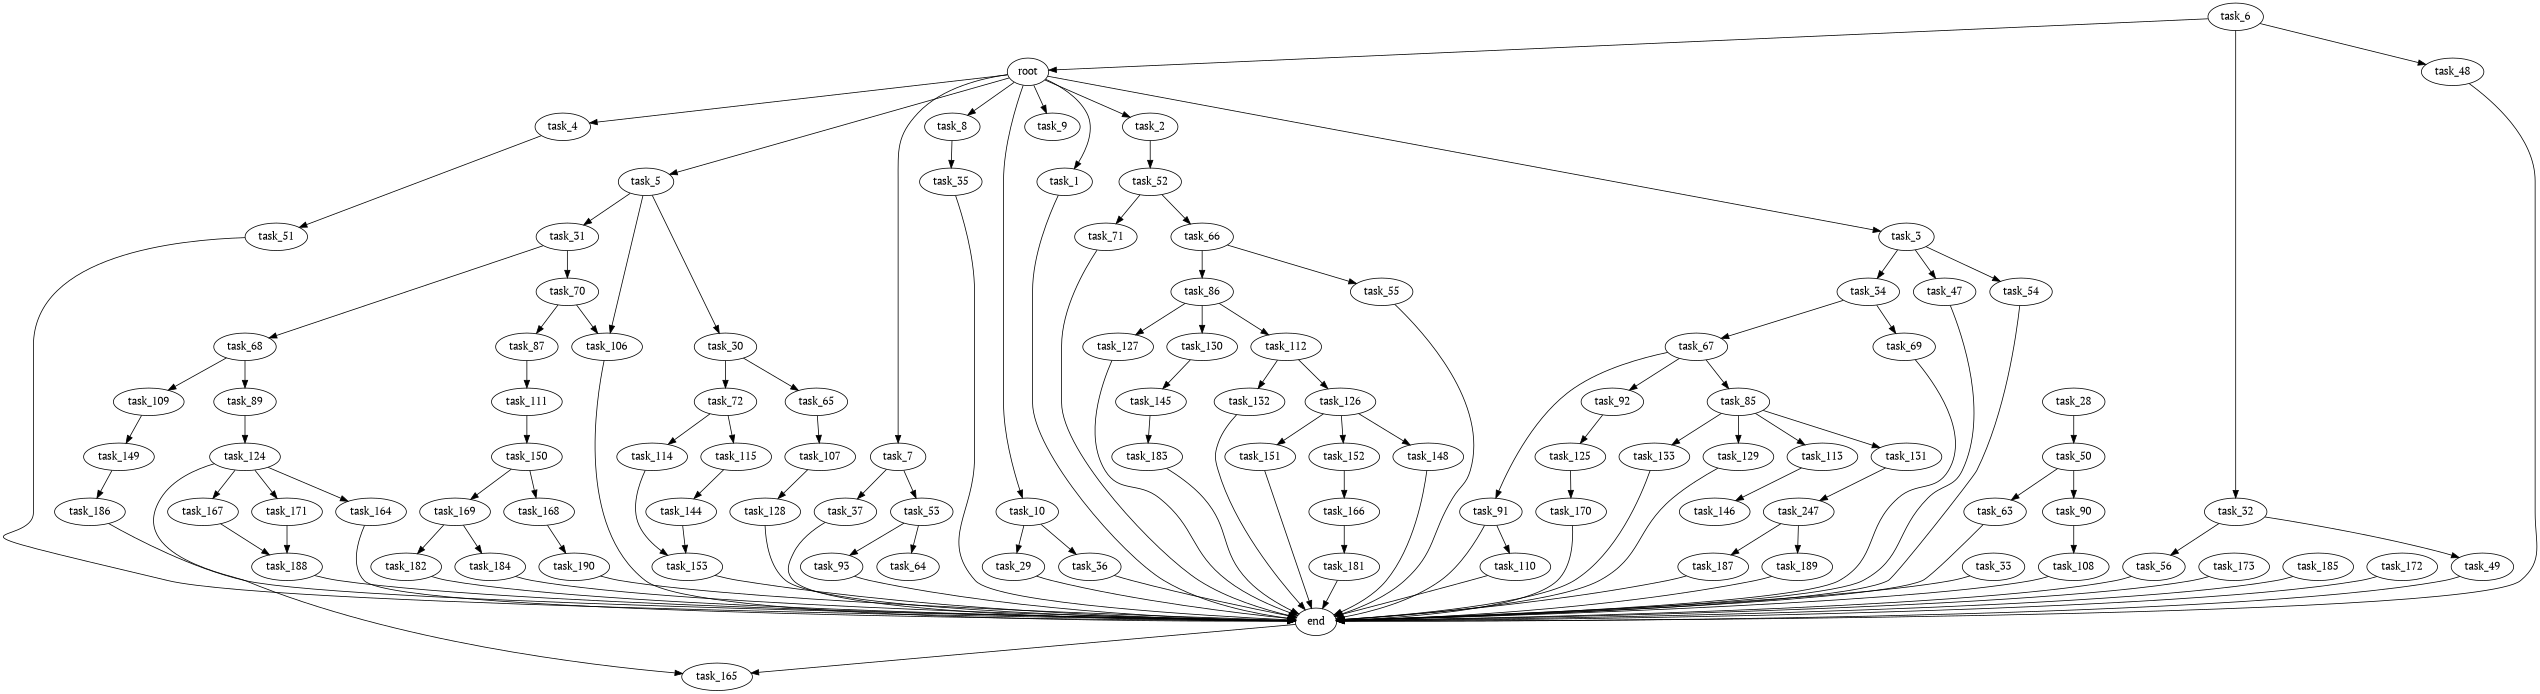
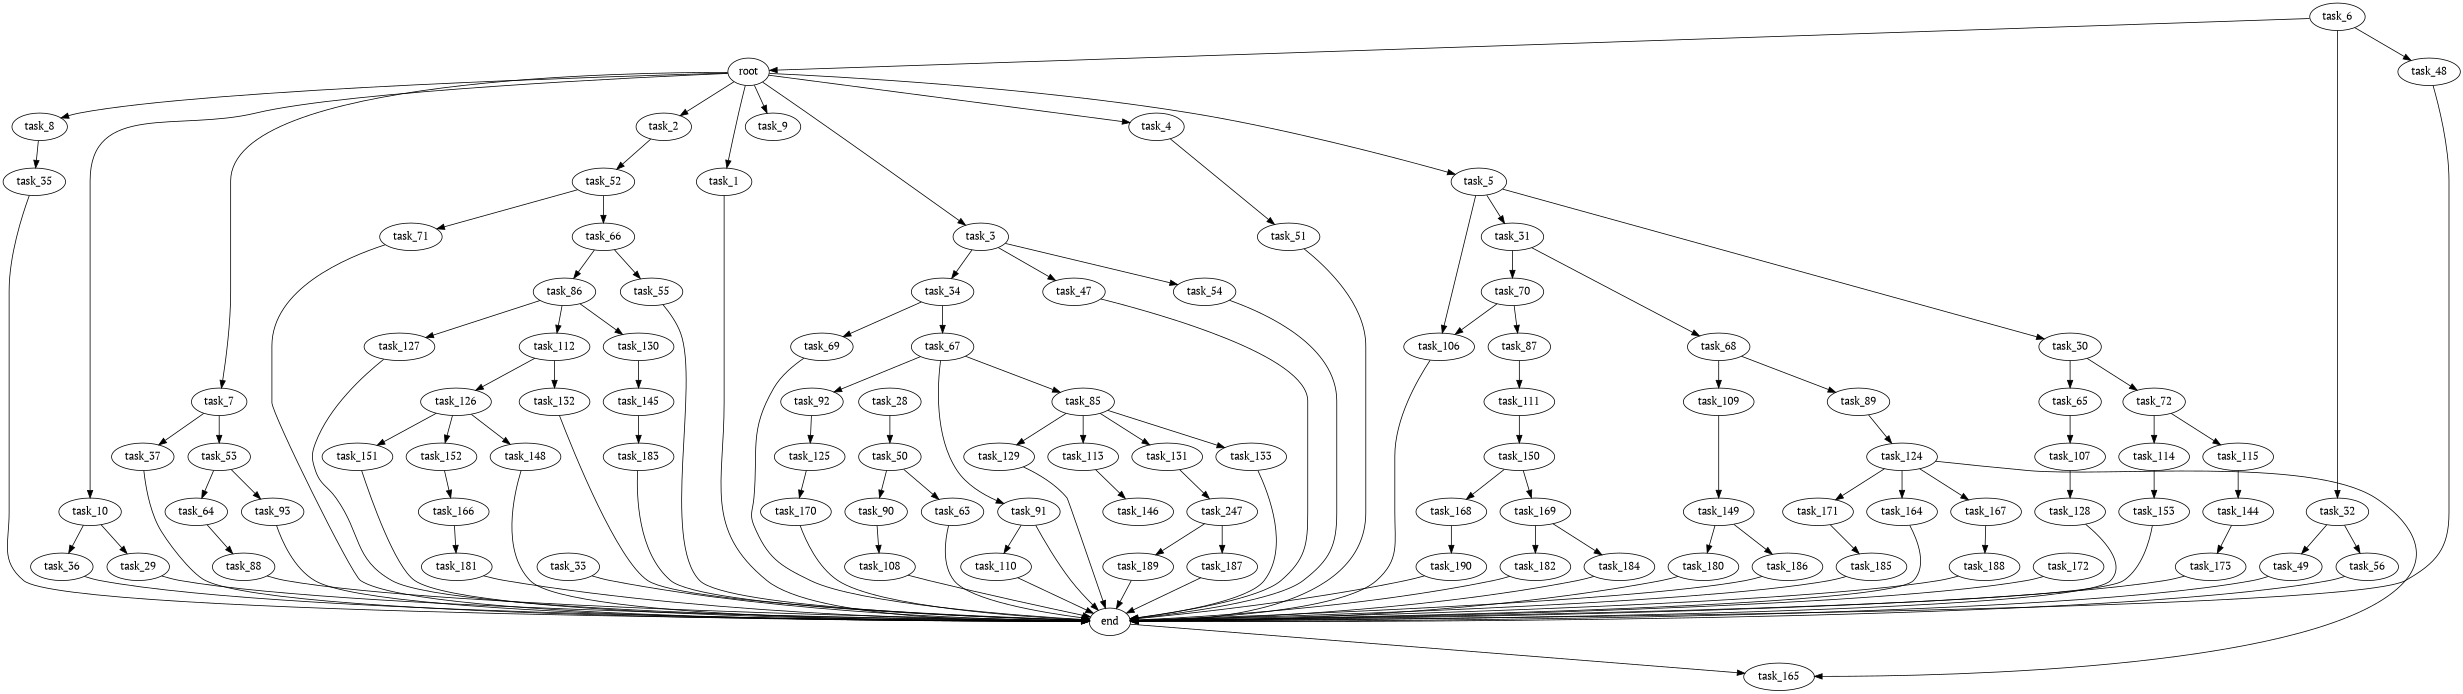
edge "task_171" -> "task_188": now "task_171" -> "task_185"
edge "task_144" -> "task_153": now "task_144" -> "task_173"
node "task_88": added
node "task_180": added
